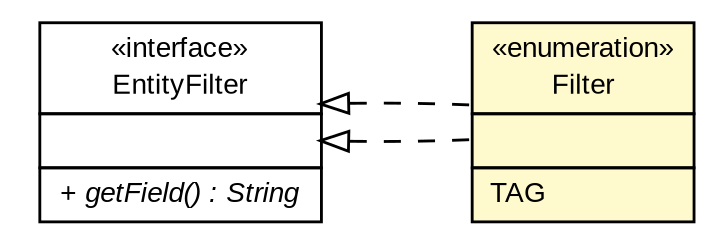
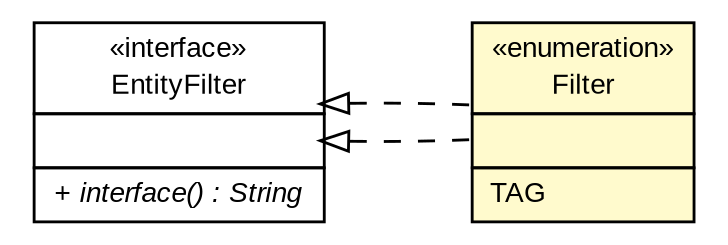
node "EntityFilter": text "+ getField() : String" -> "+ interface() : String"
